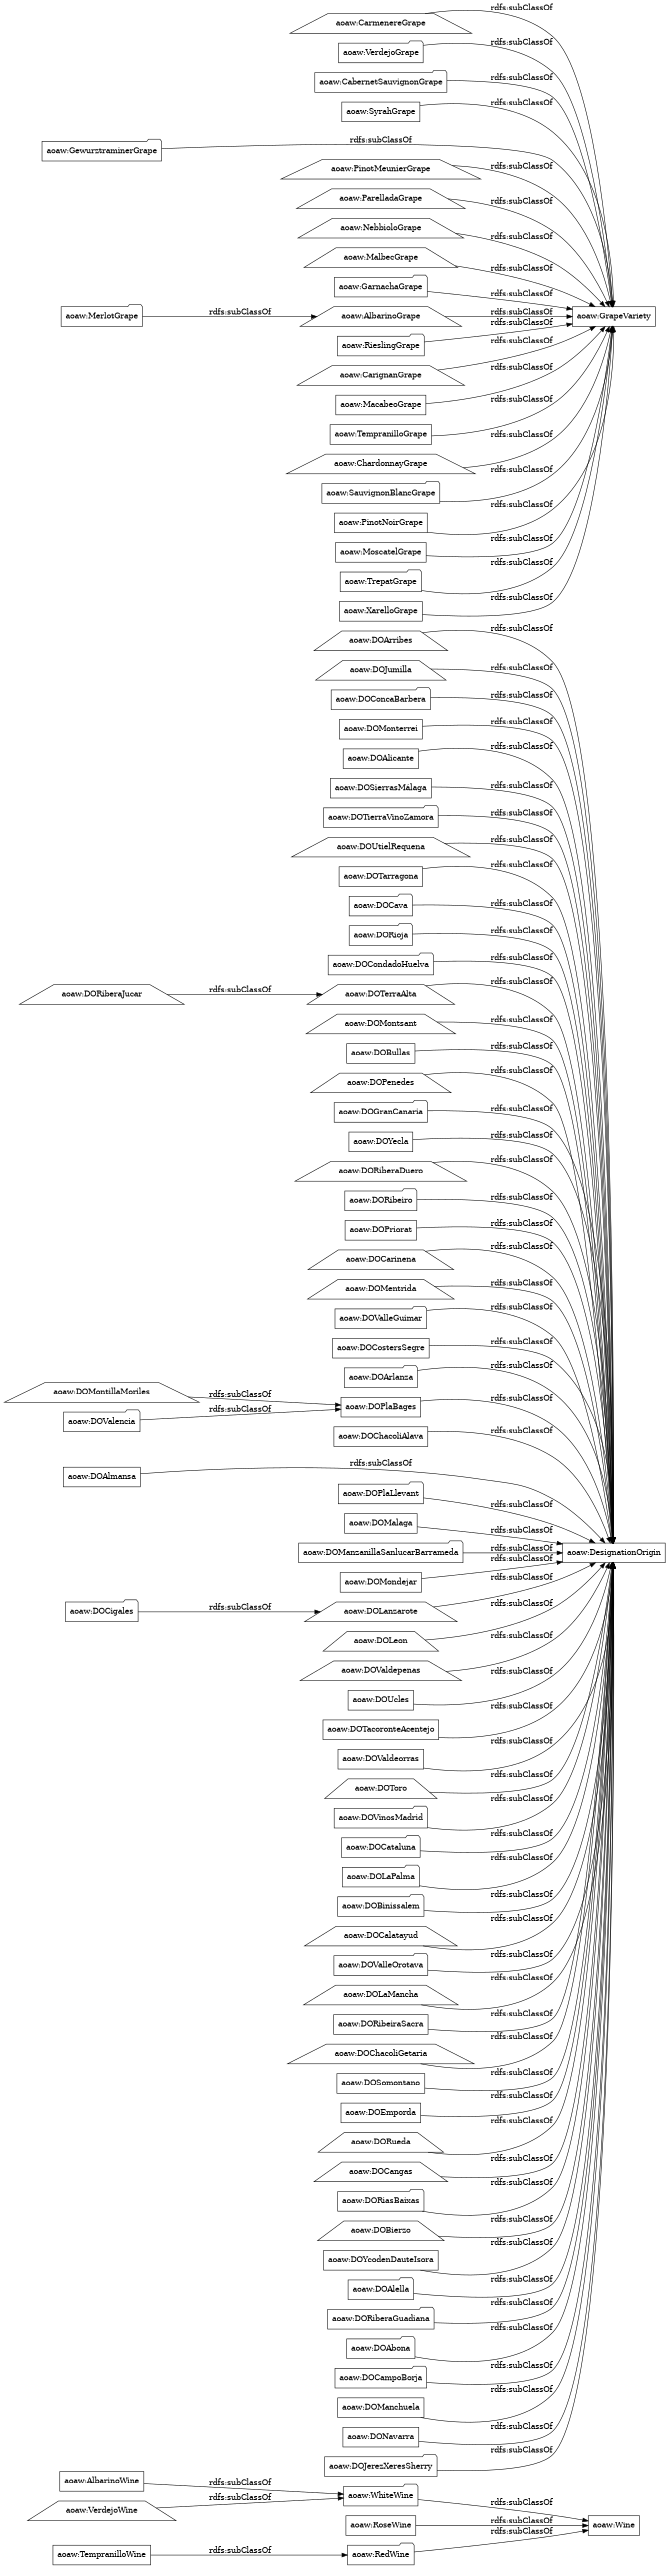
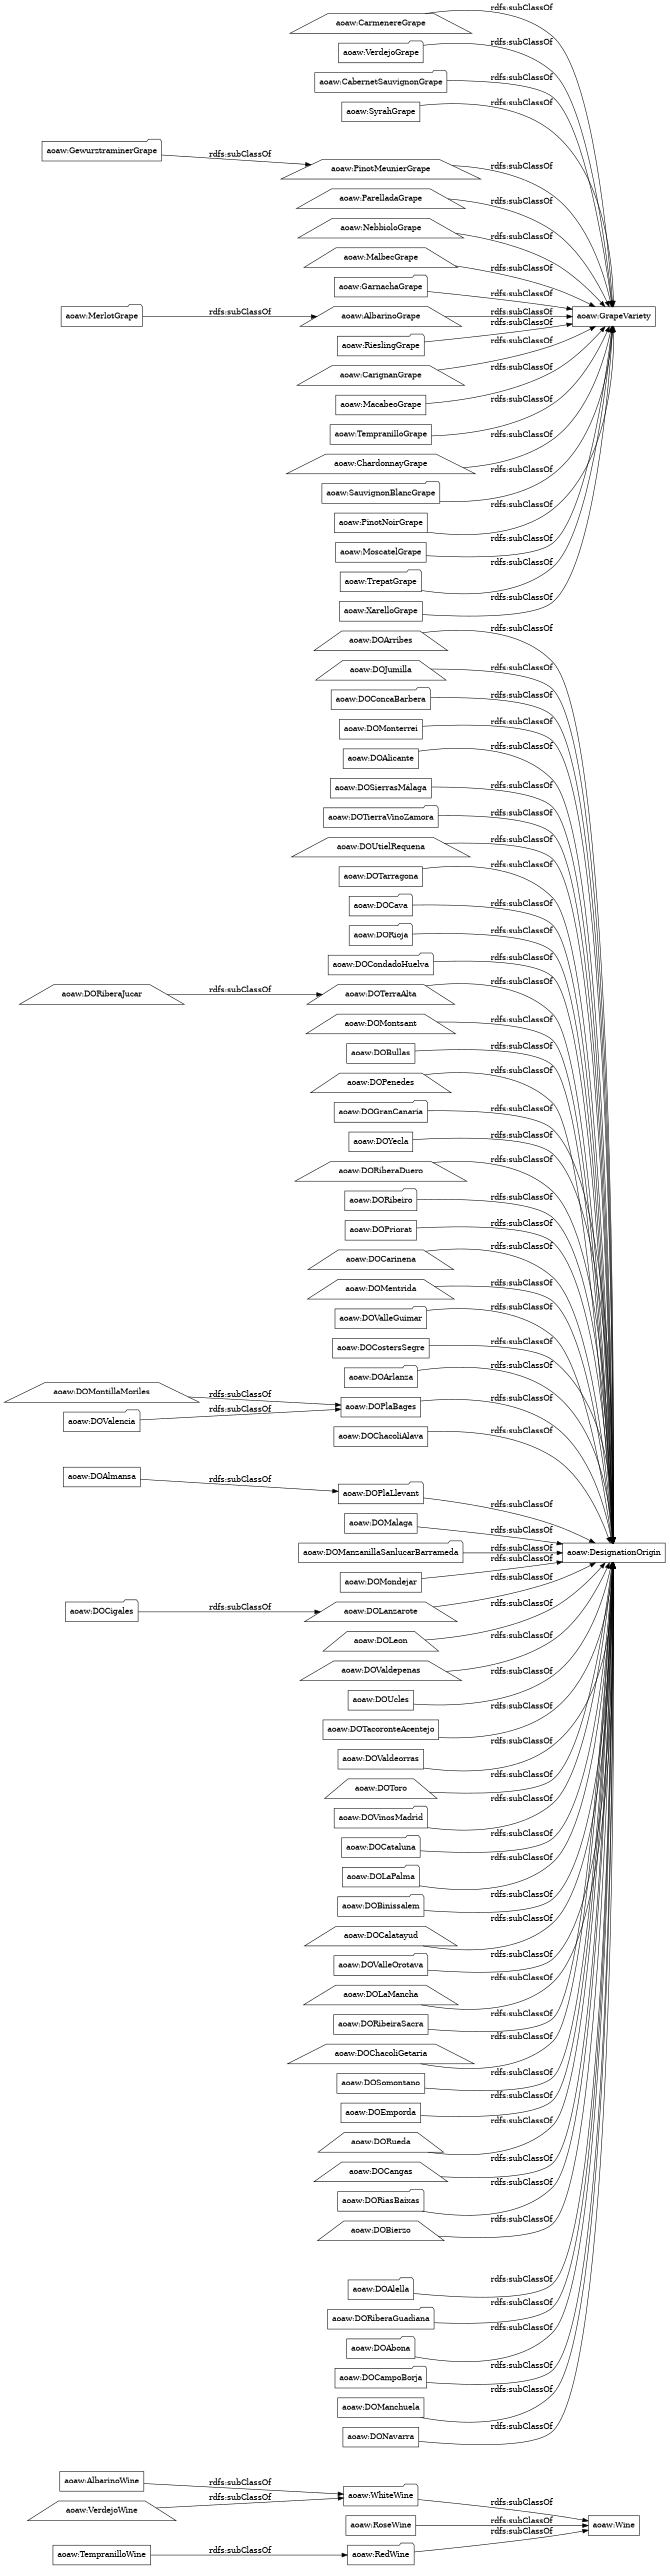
edge "aoaw:GewurztraminerGrape" -> "aoaw:GrapeVariety": now "aoaw:GewurztraminerGrape" -> "aoaw:PinotMeunierGrape"
edge "aoaw:DOAlmansa" -> "aoaw:DesignationOrigin": now "aoaw:DOAlmansa" -> "aoaw:DOPlaLlevant"
node "aoaw:DOYcodenDauteIsora": removed
node "aoaw:DOJerezXeresSherry": removed
